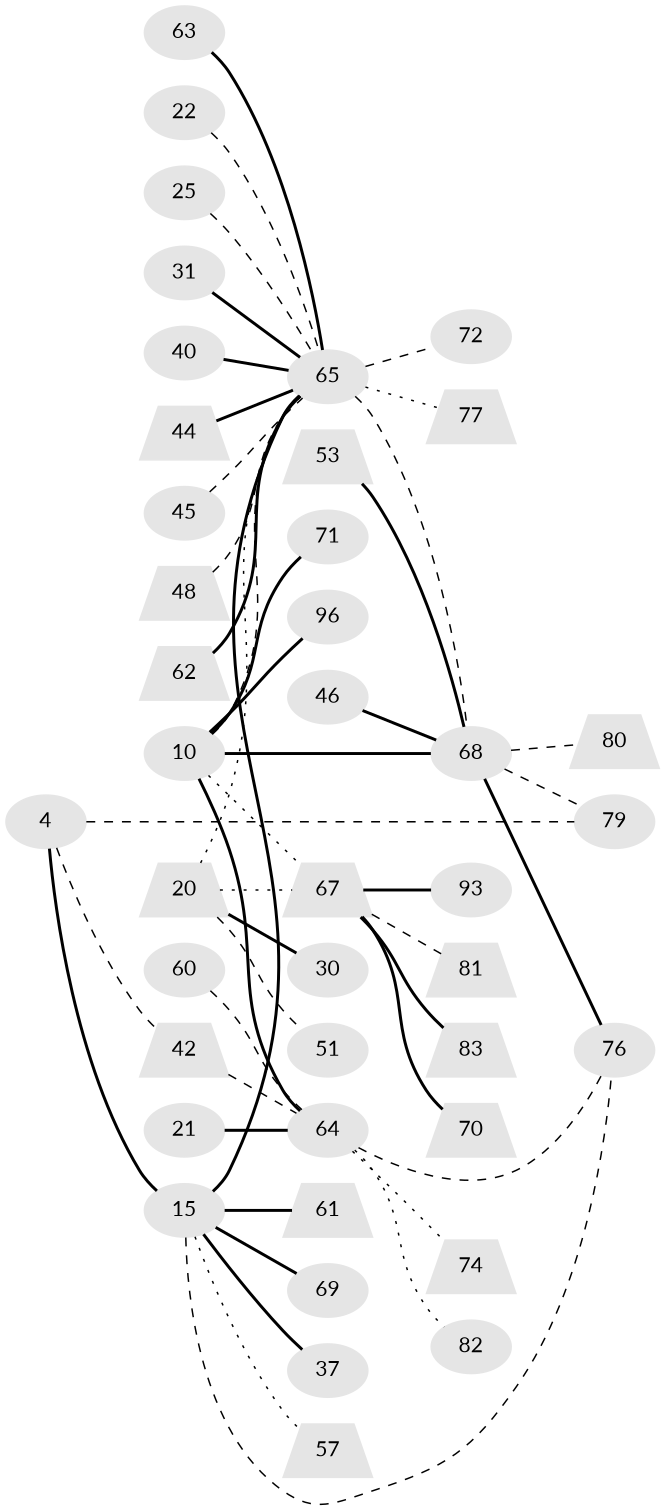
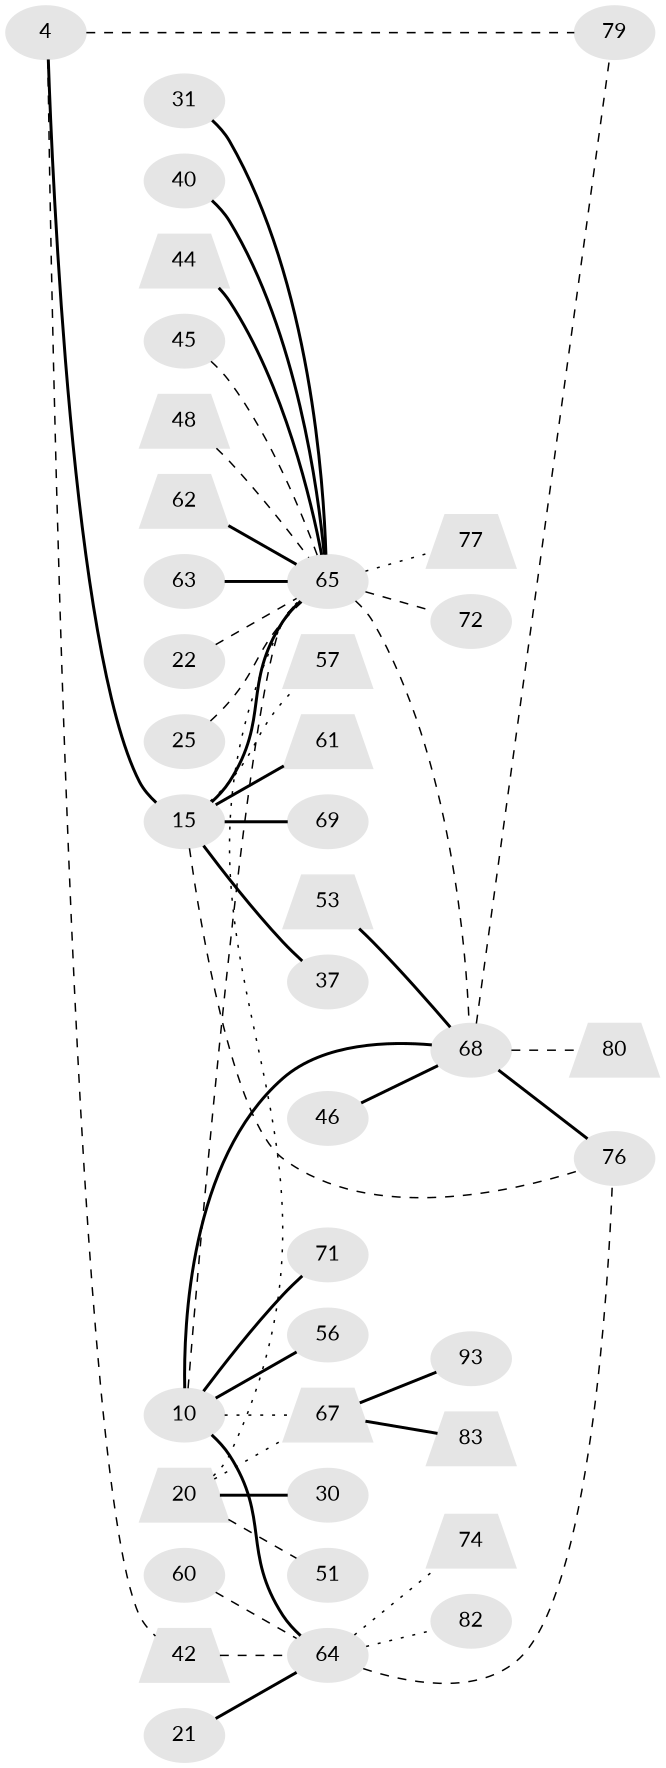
node "96": label "96" -> "56"
node "81": removed
node "70": removed
